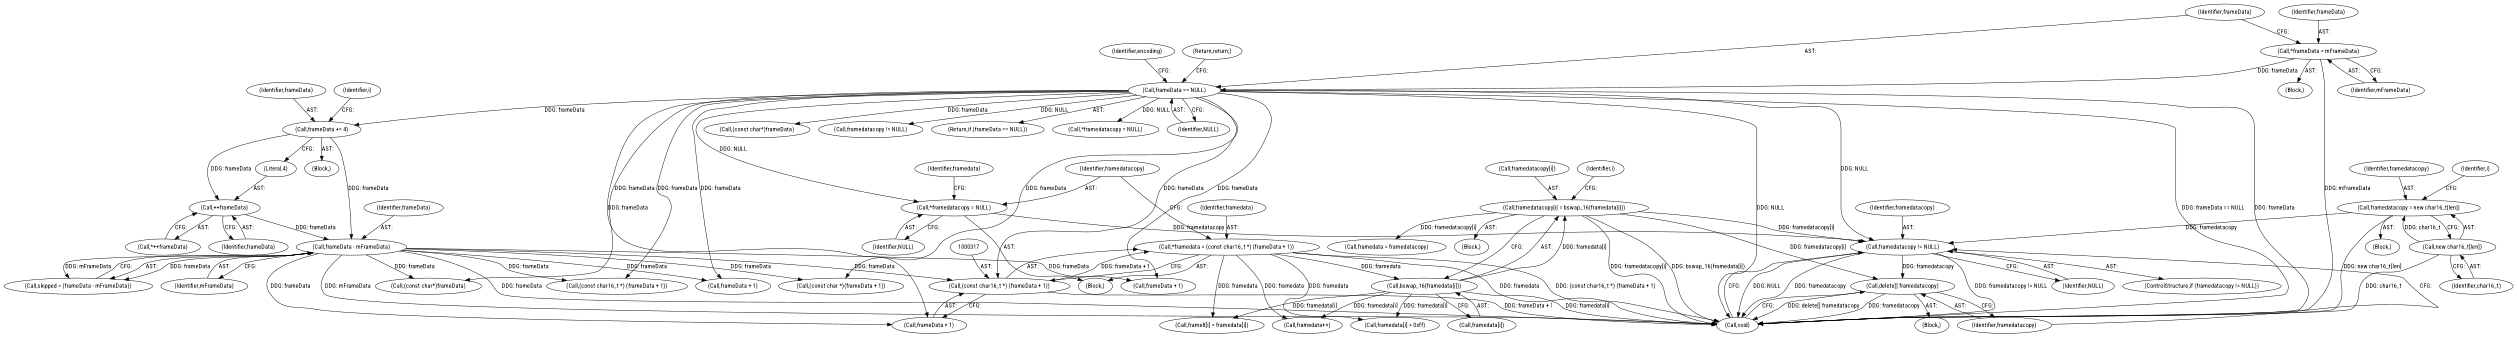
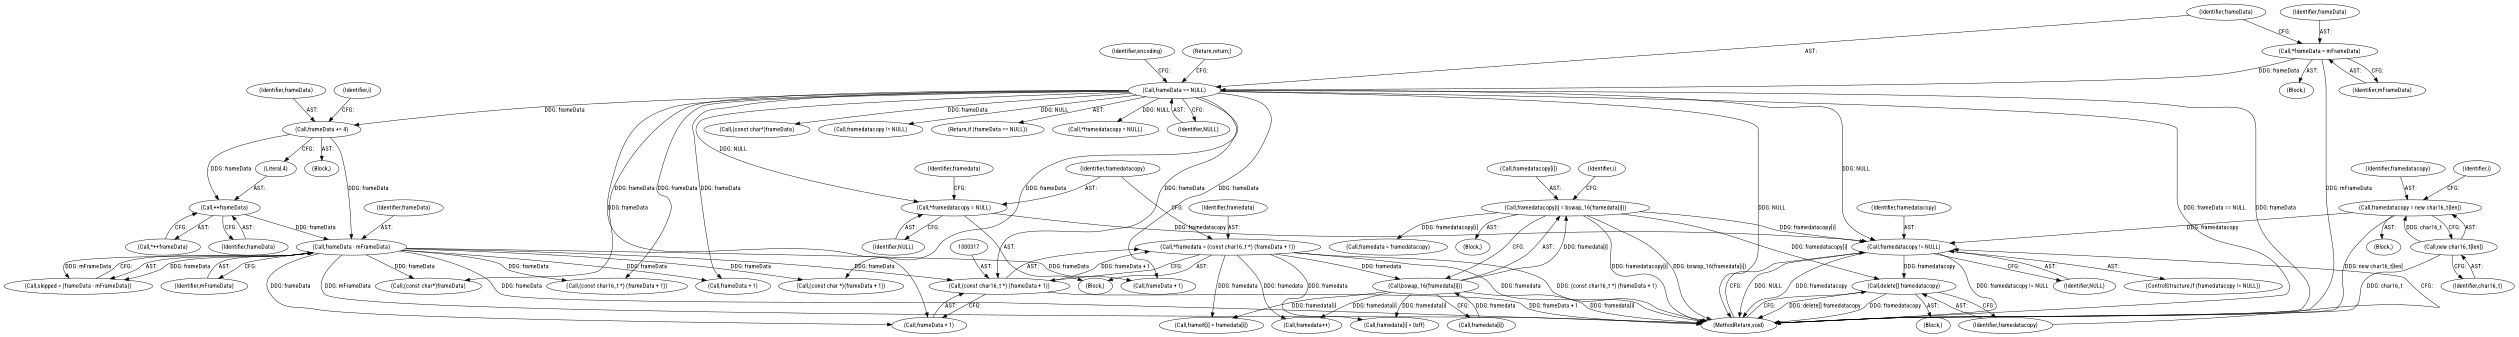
edge "(Call,framedata[i])" -> "(Call,bswap_16(framedata[i]))": label "AST: " -> "DDG: framedata"
node "(Call,void)": label "(Call,void)" -> "(MethodReturn,void)"
